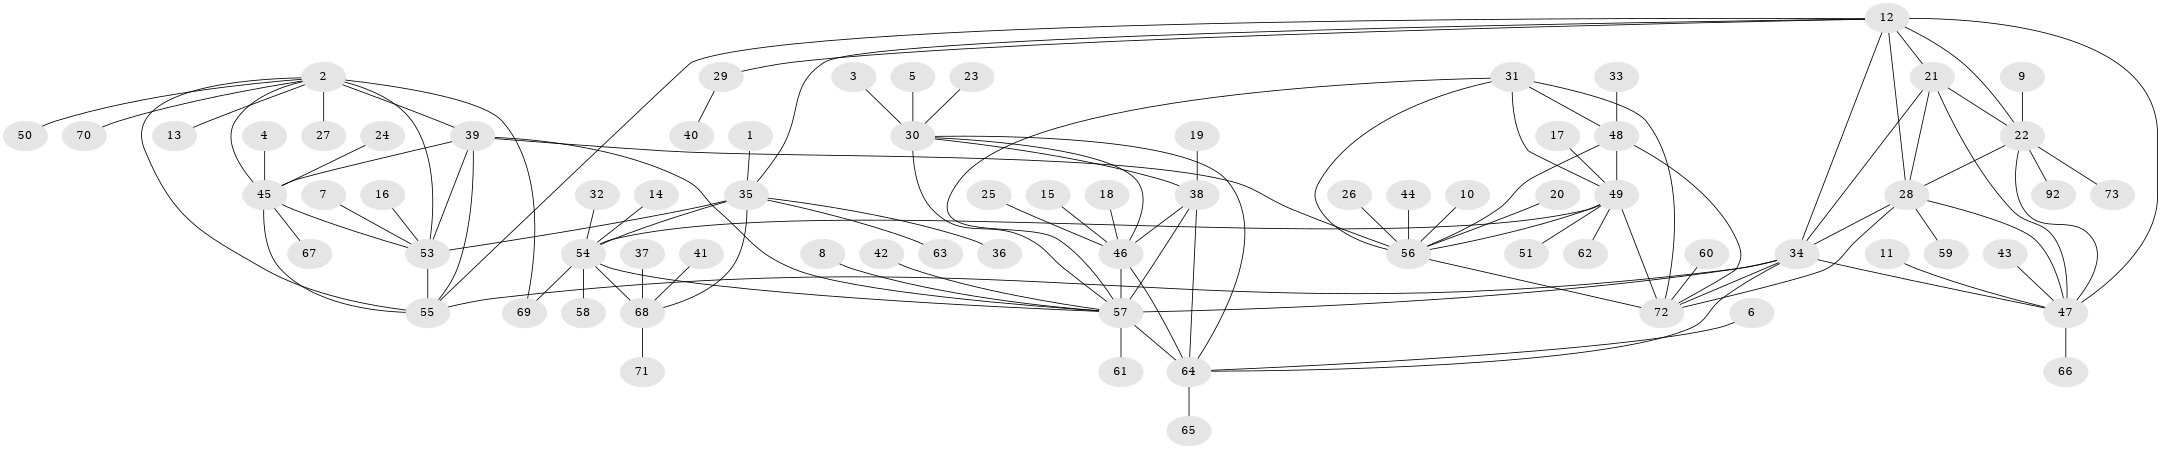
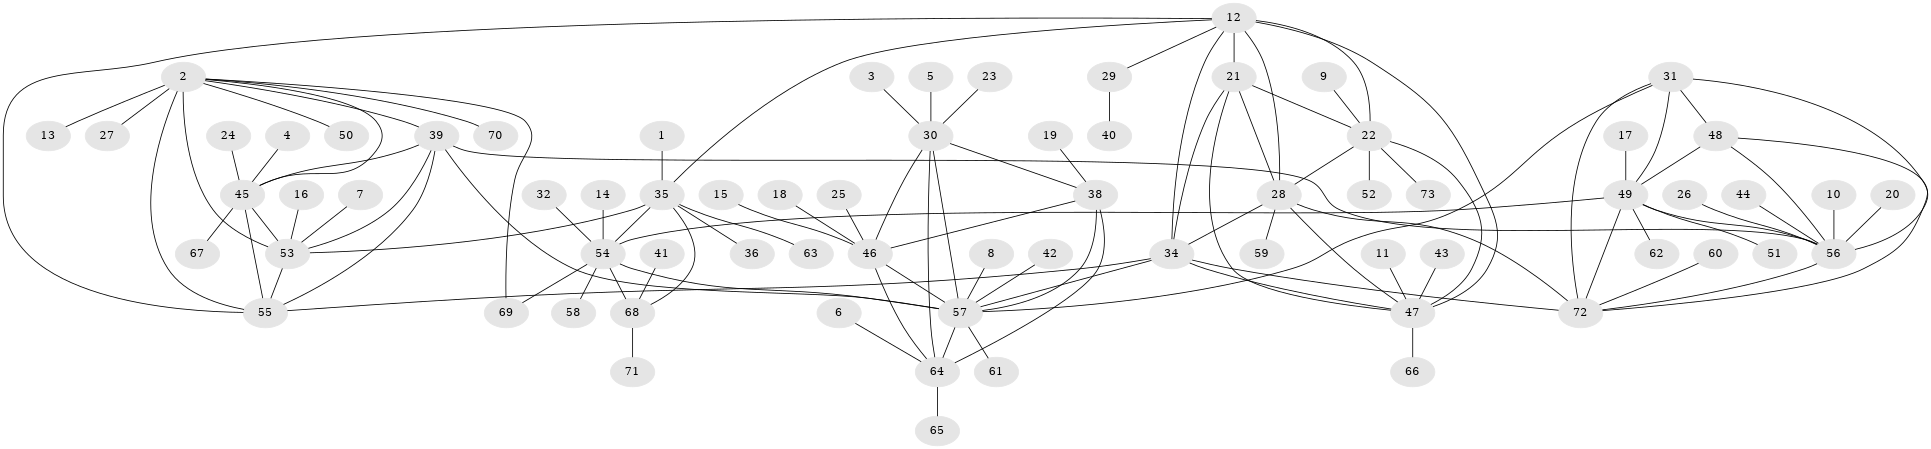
node "33": removed
node "92": label "92" -> "52"
node "37": removed
edge "34" -- "64": removed
